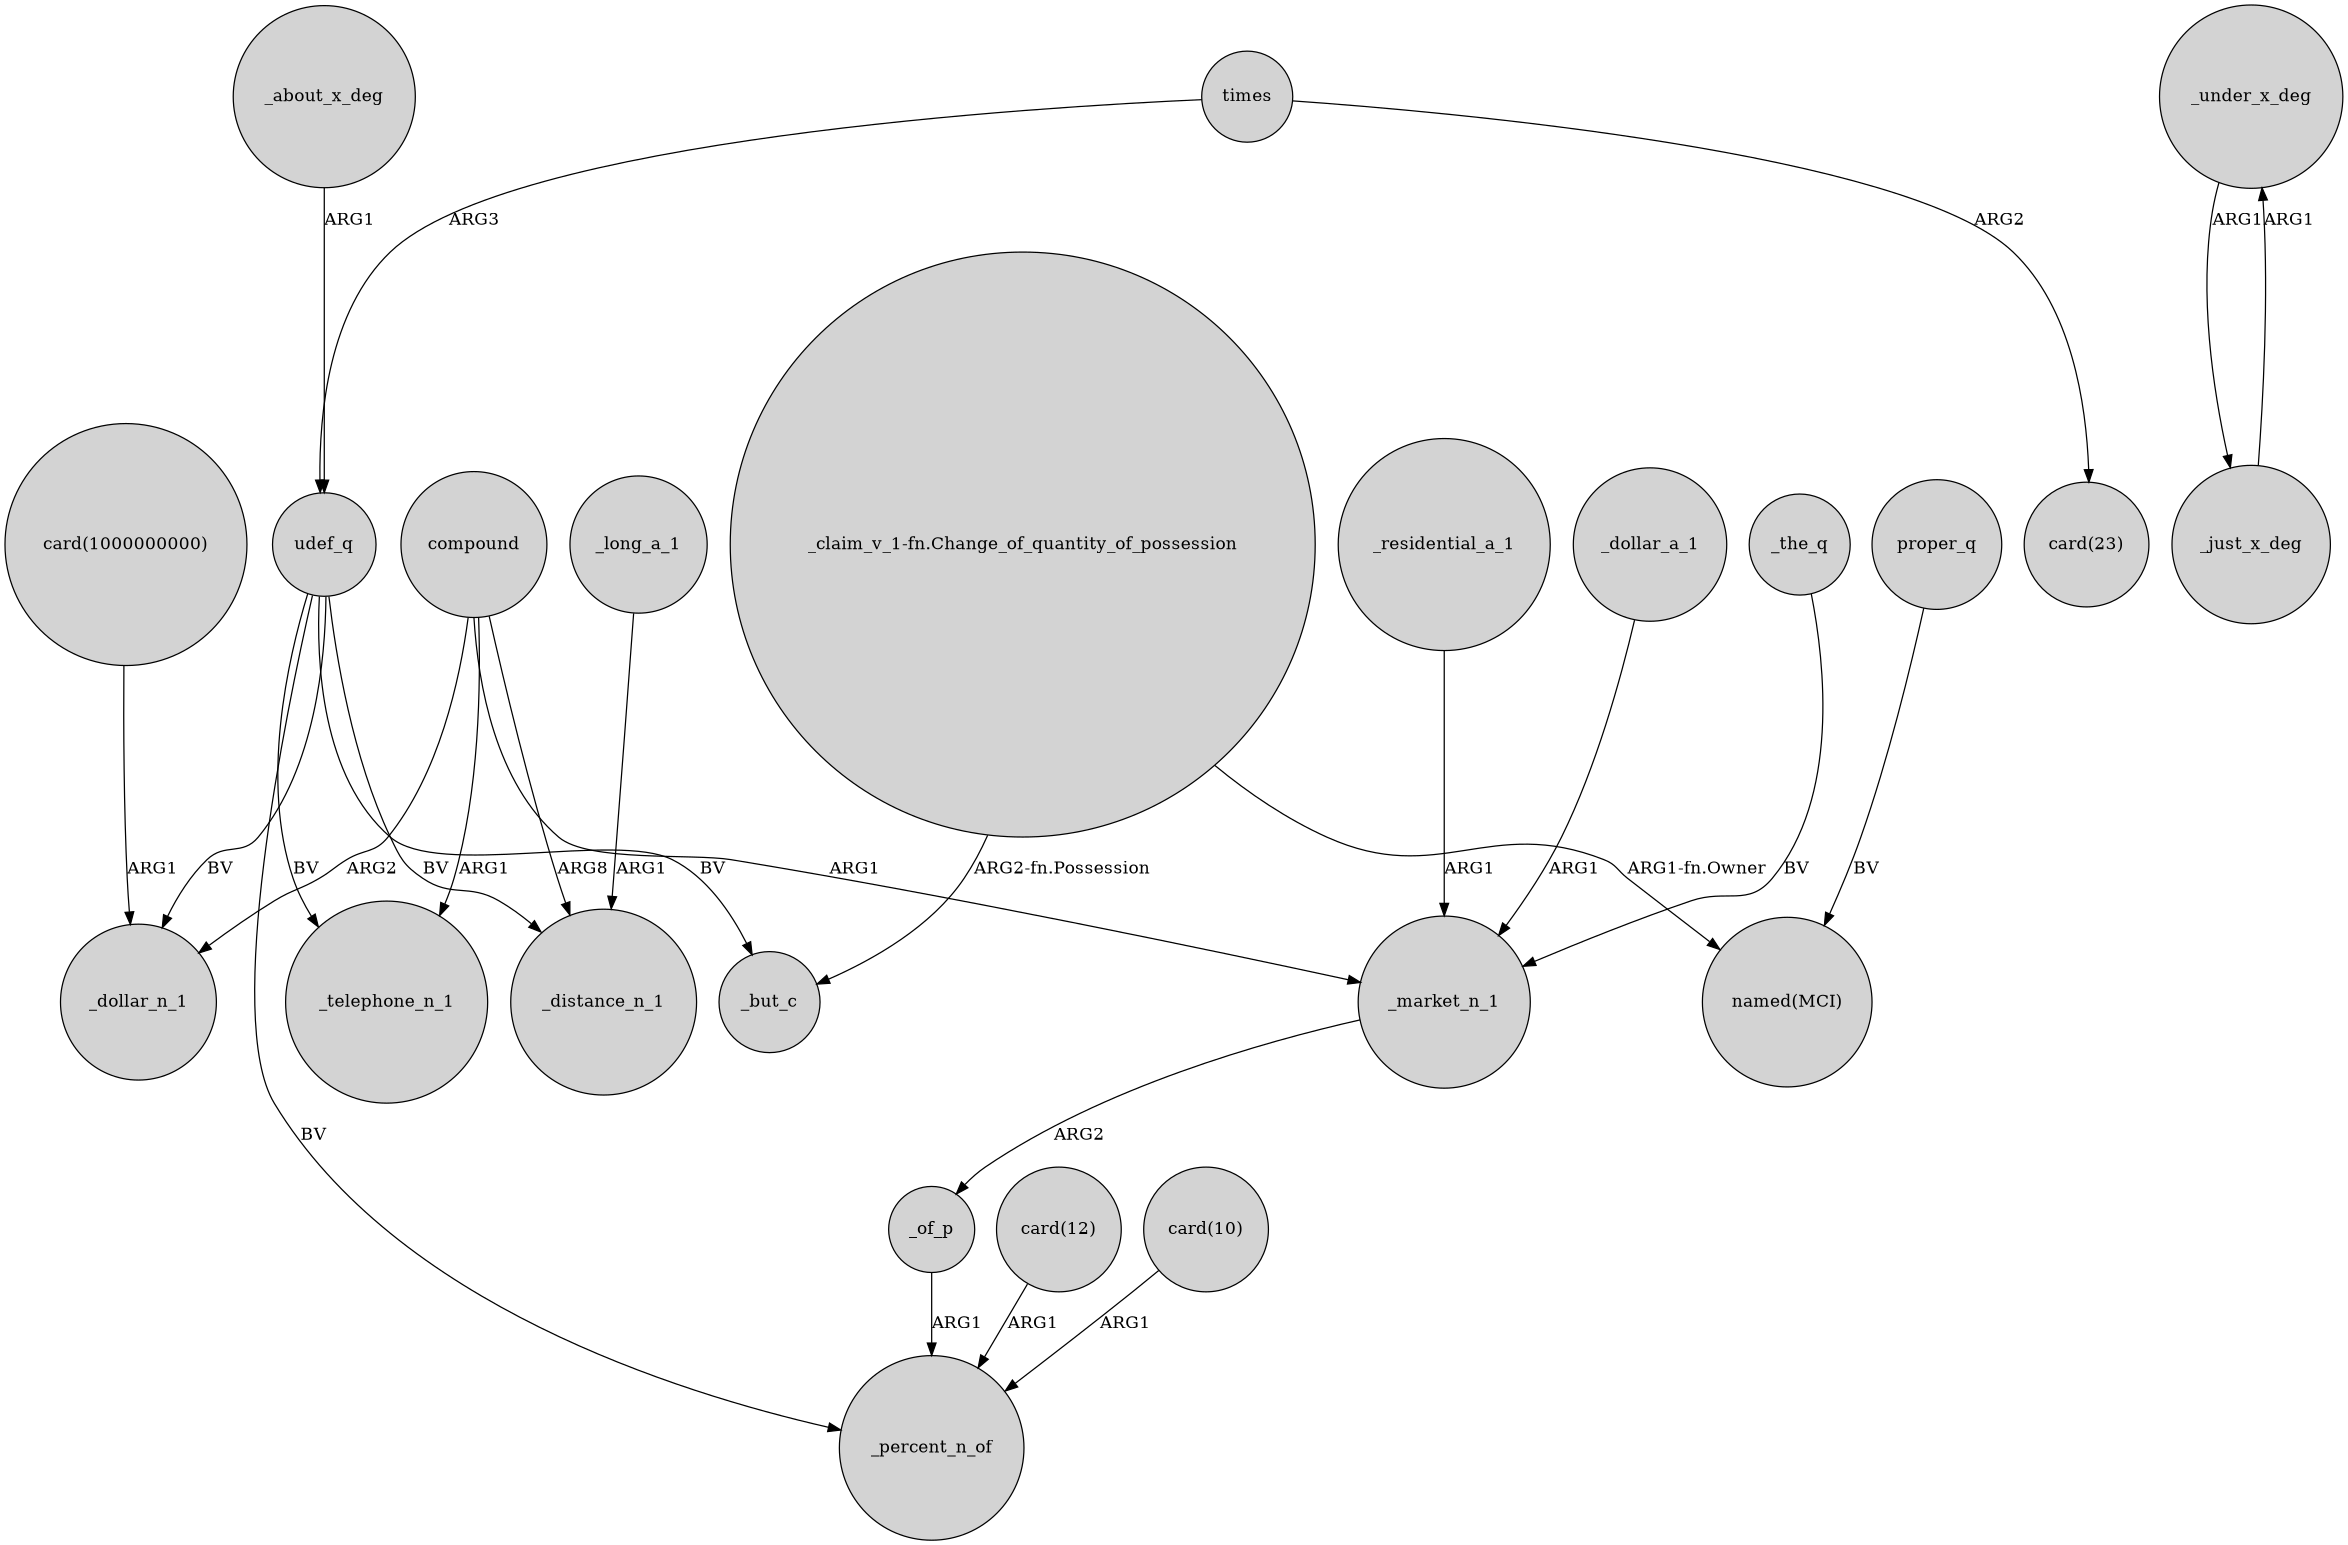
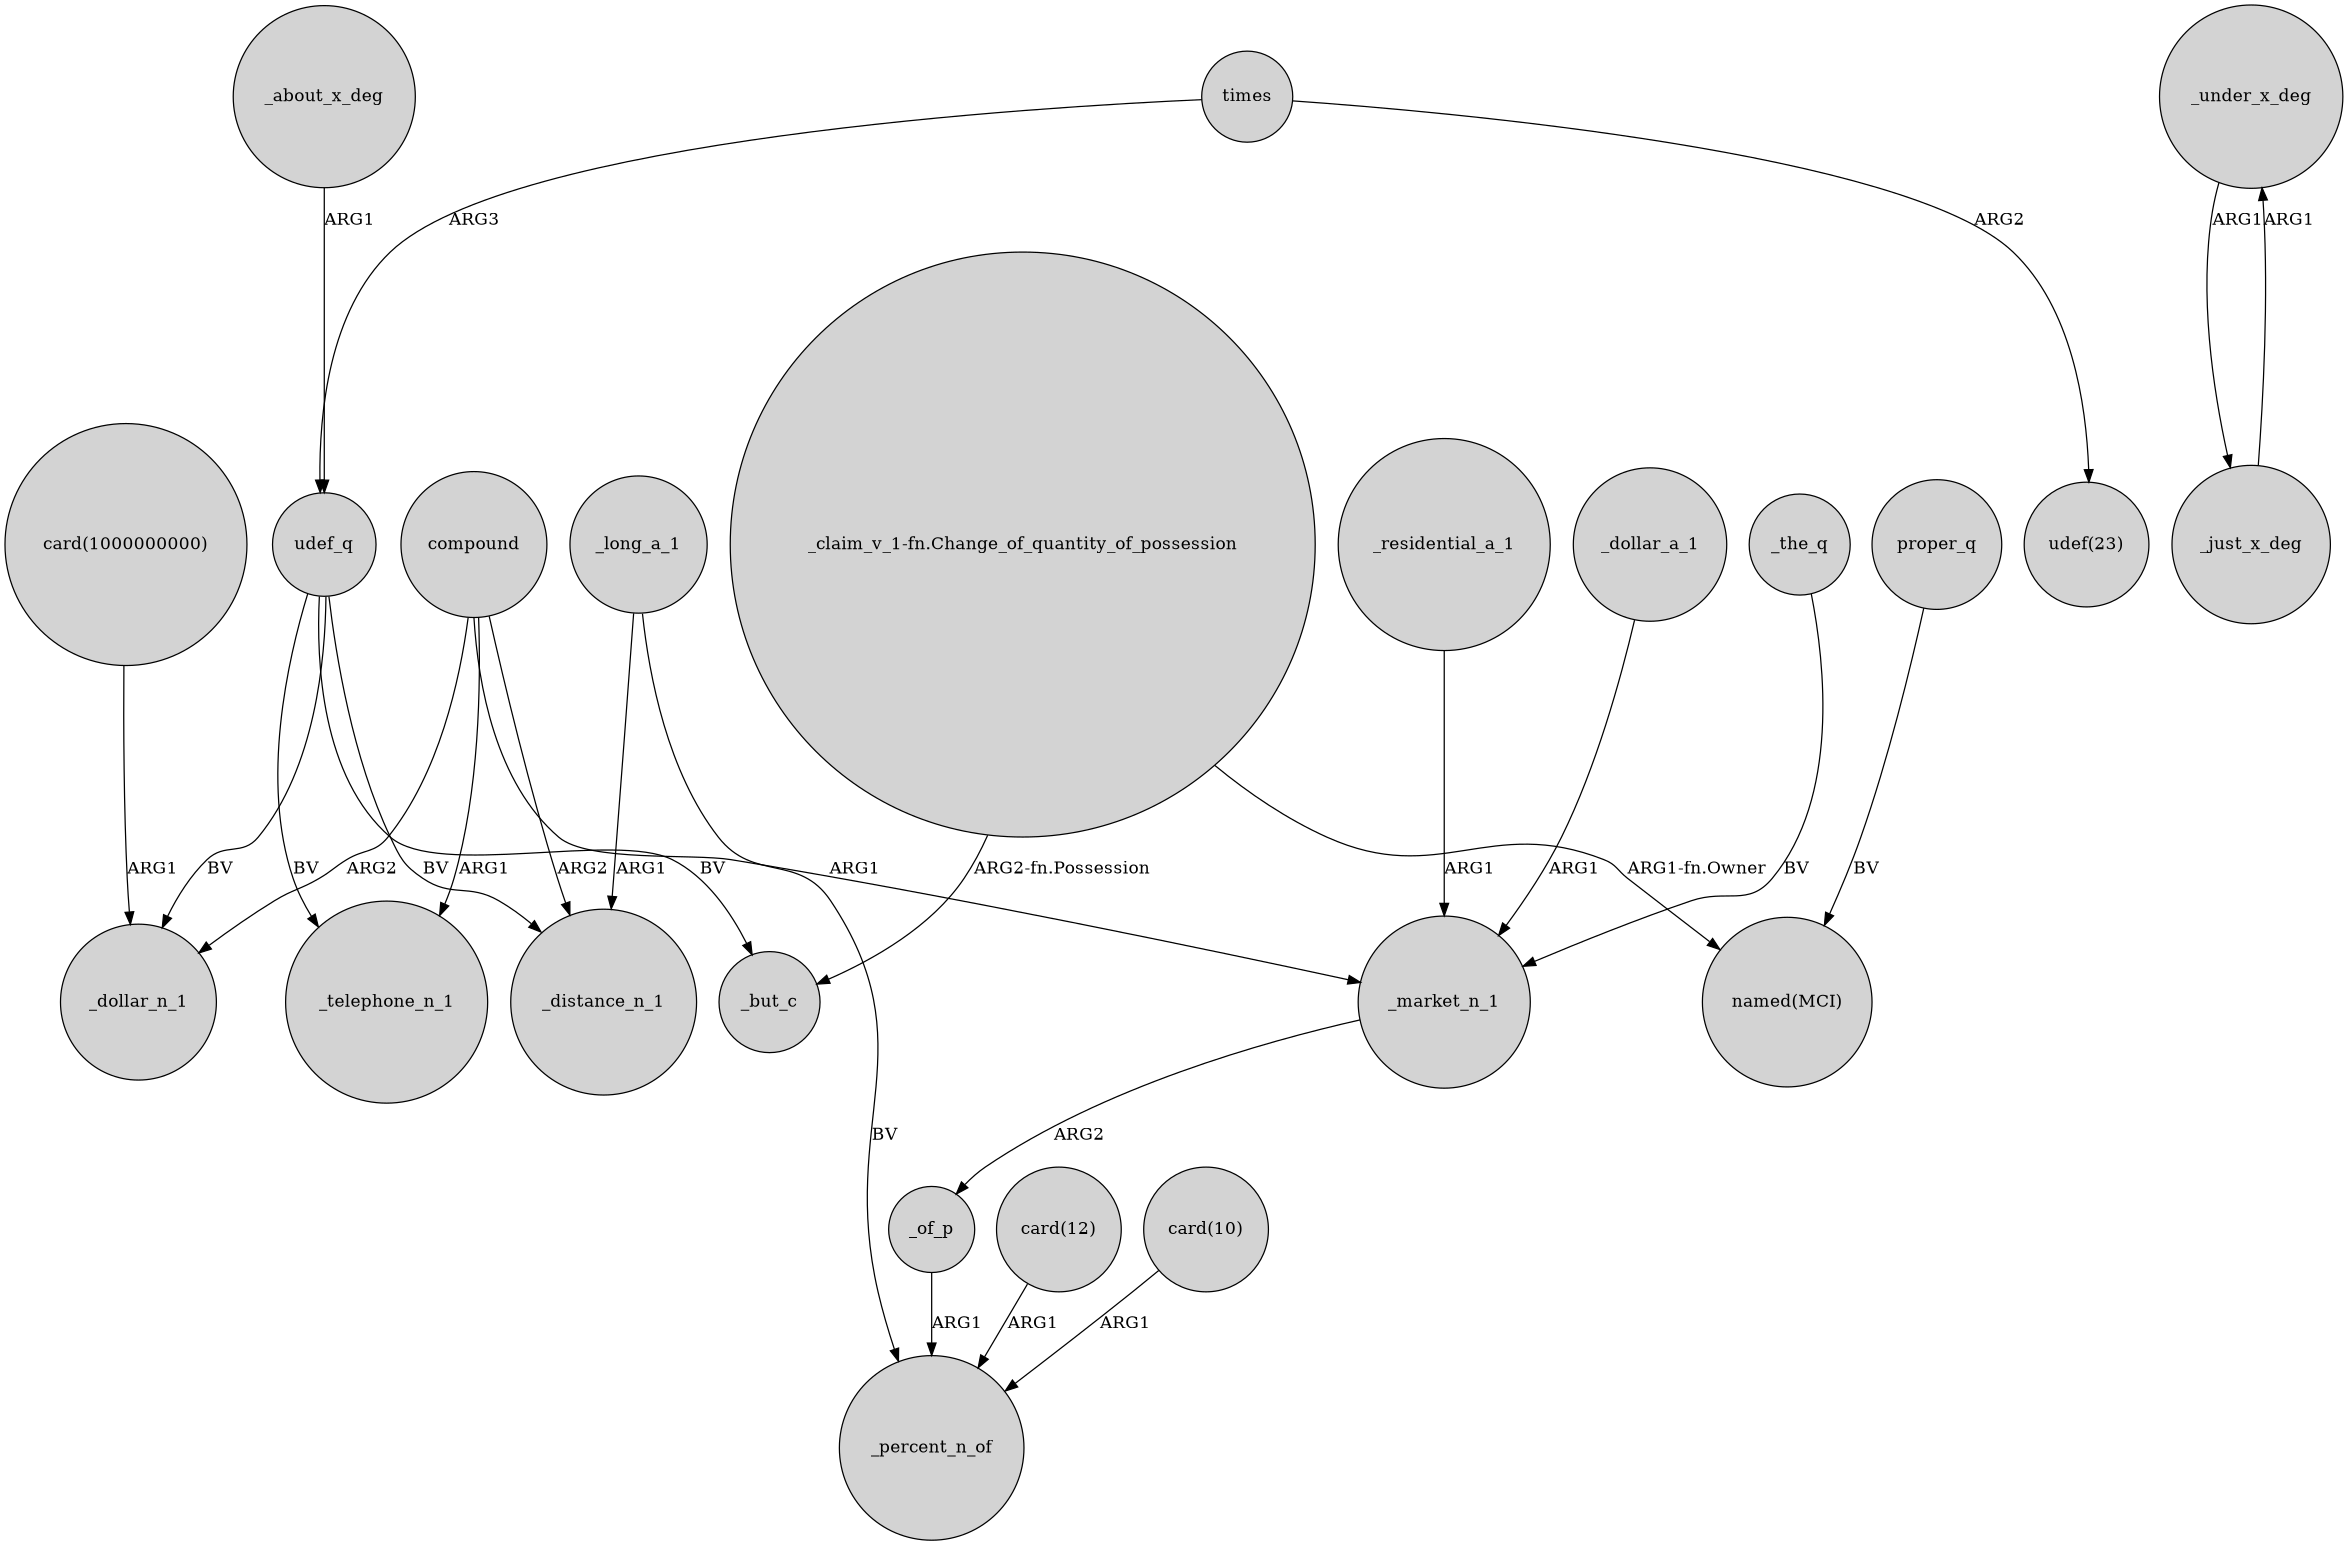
node "card(23)": label "card(23)" -> "udef(23)"
edge "compound" -> "_distance_n_1": label "ARG8" -> "ARG2"
edge "udef_q" -> "_percent_n_of": now "_long_a_1" -> "_percent_n_of"
